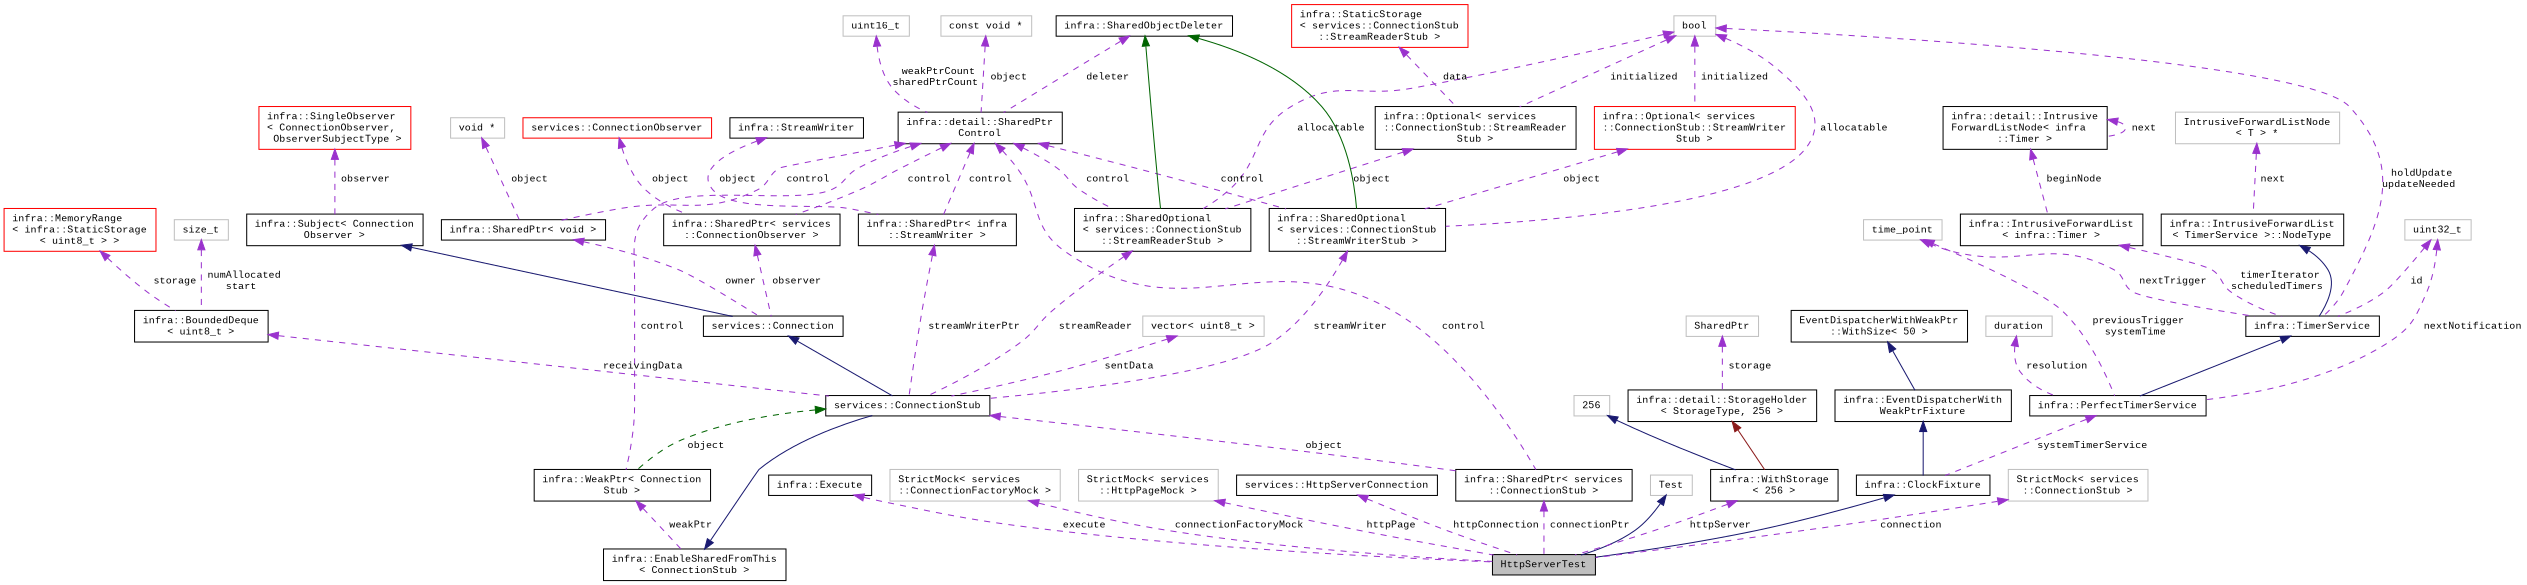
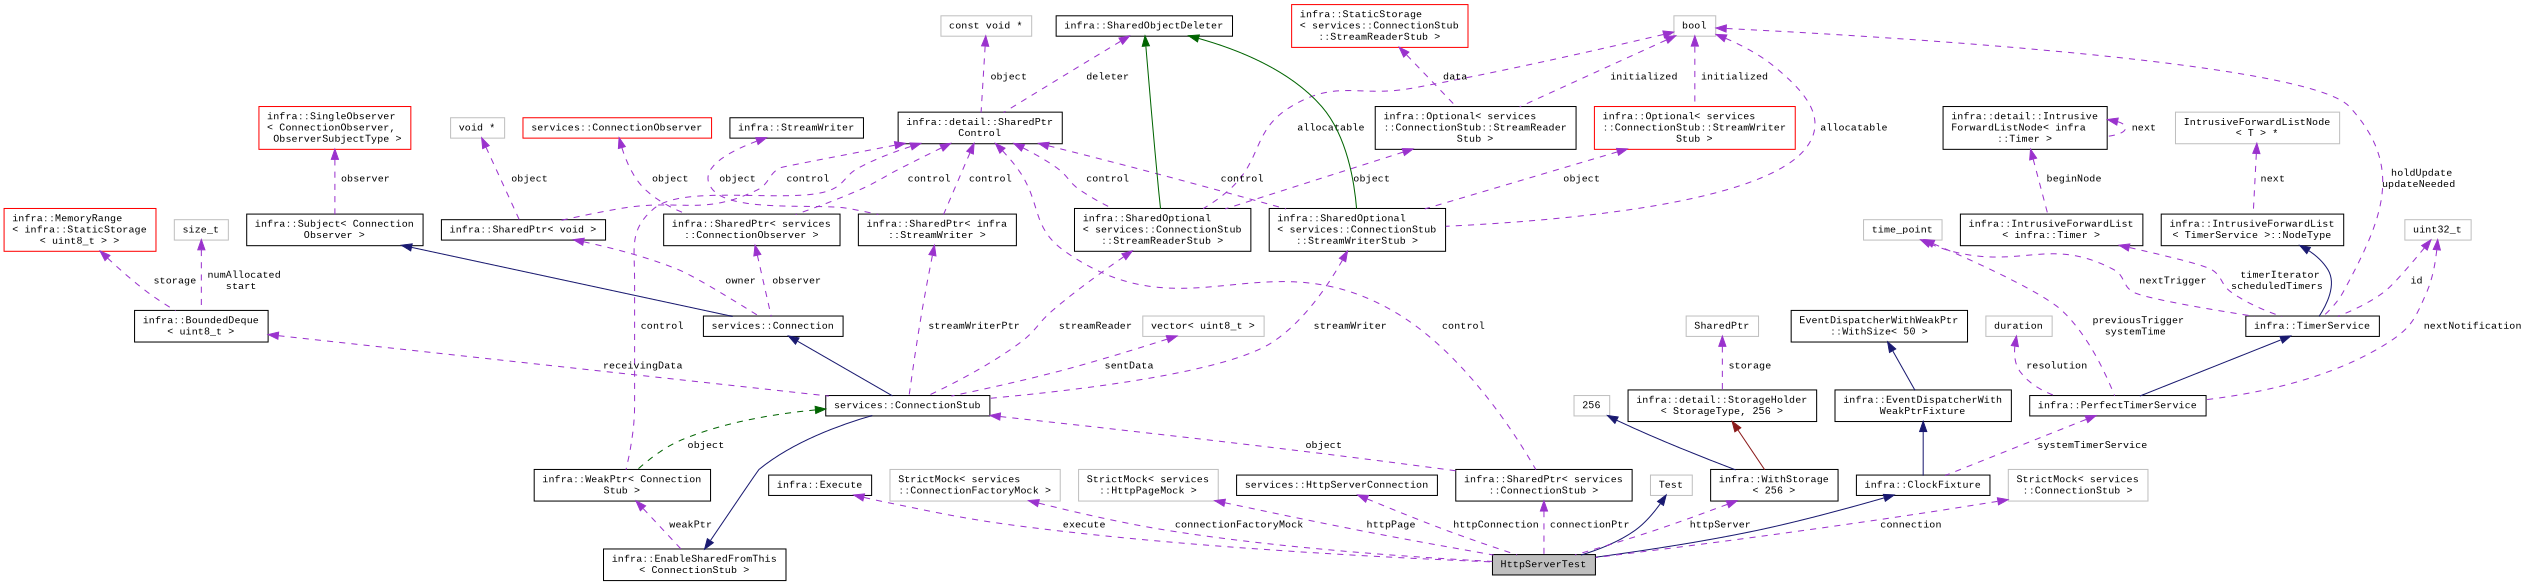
node "uint16_t": removed
